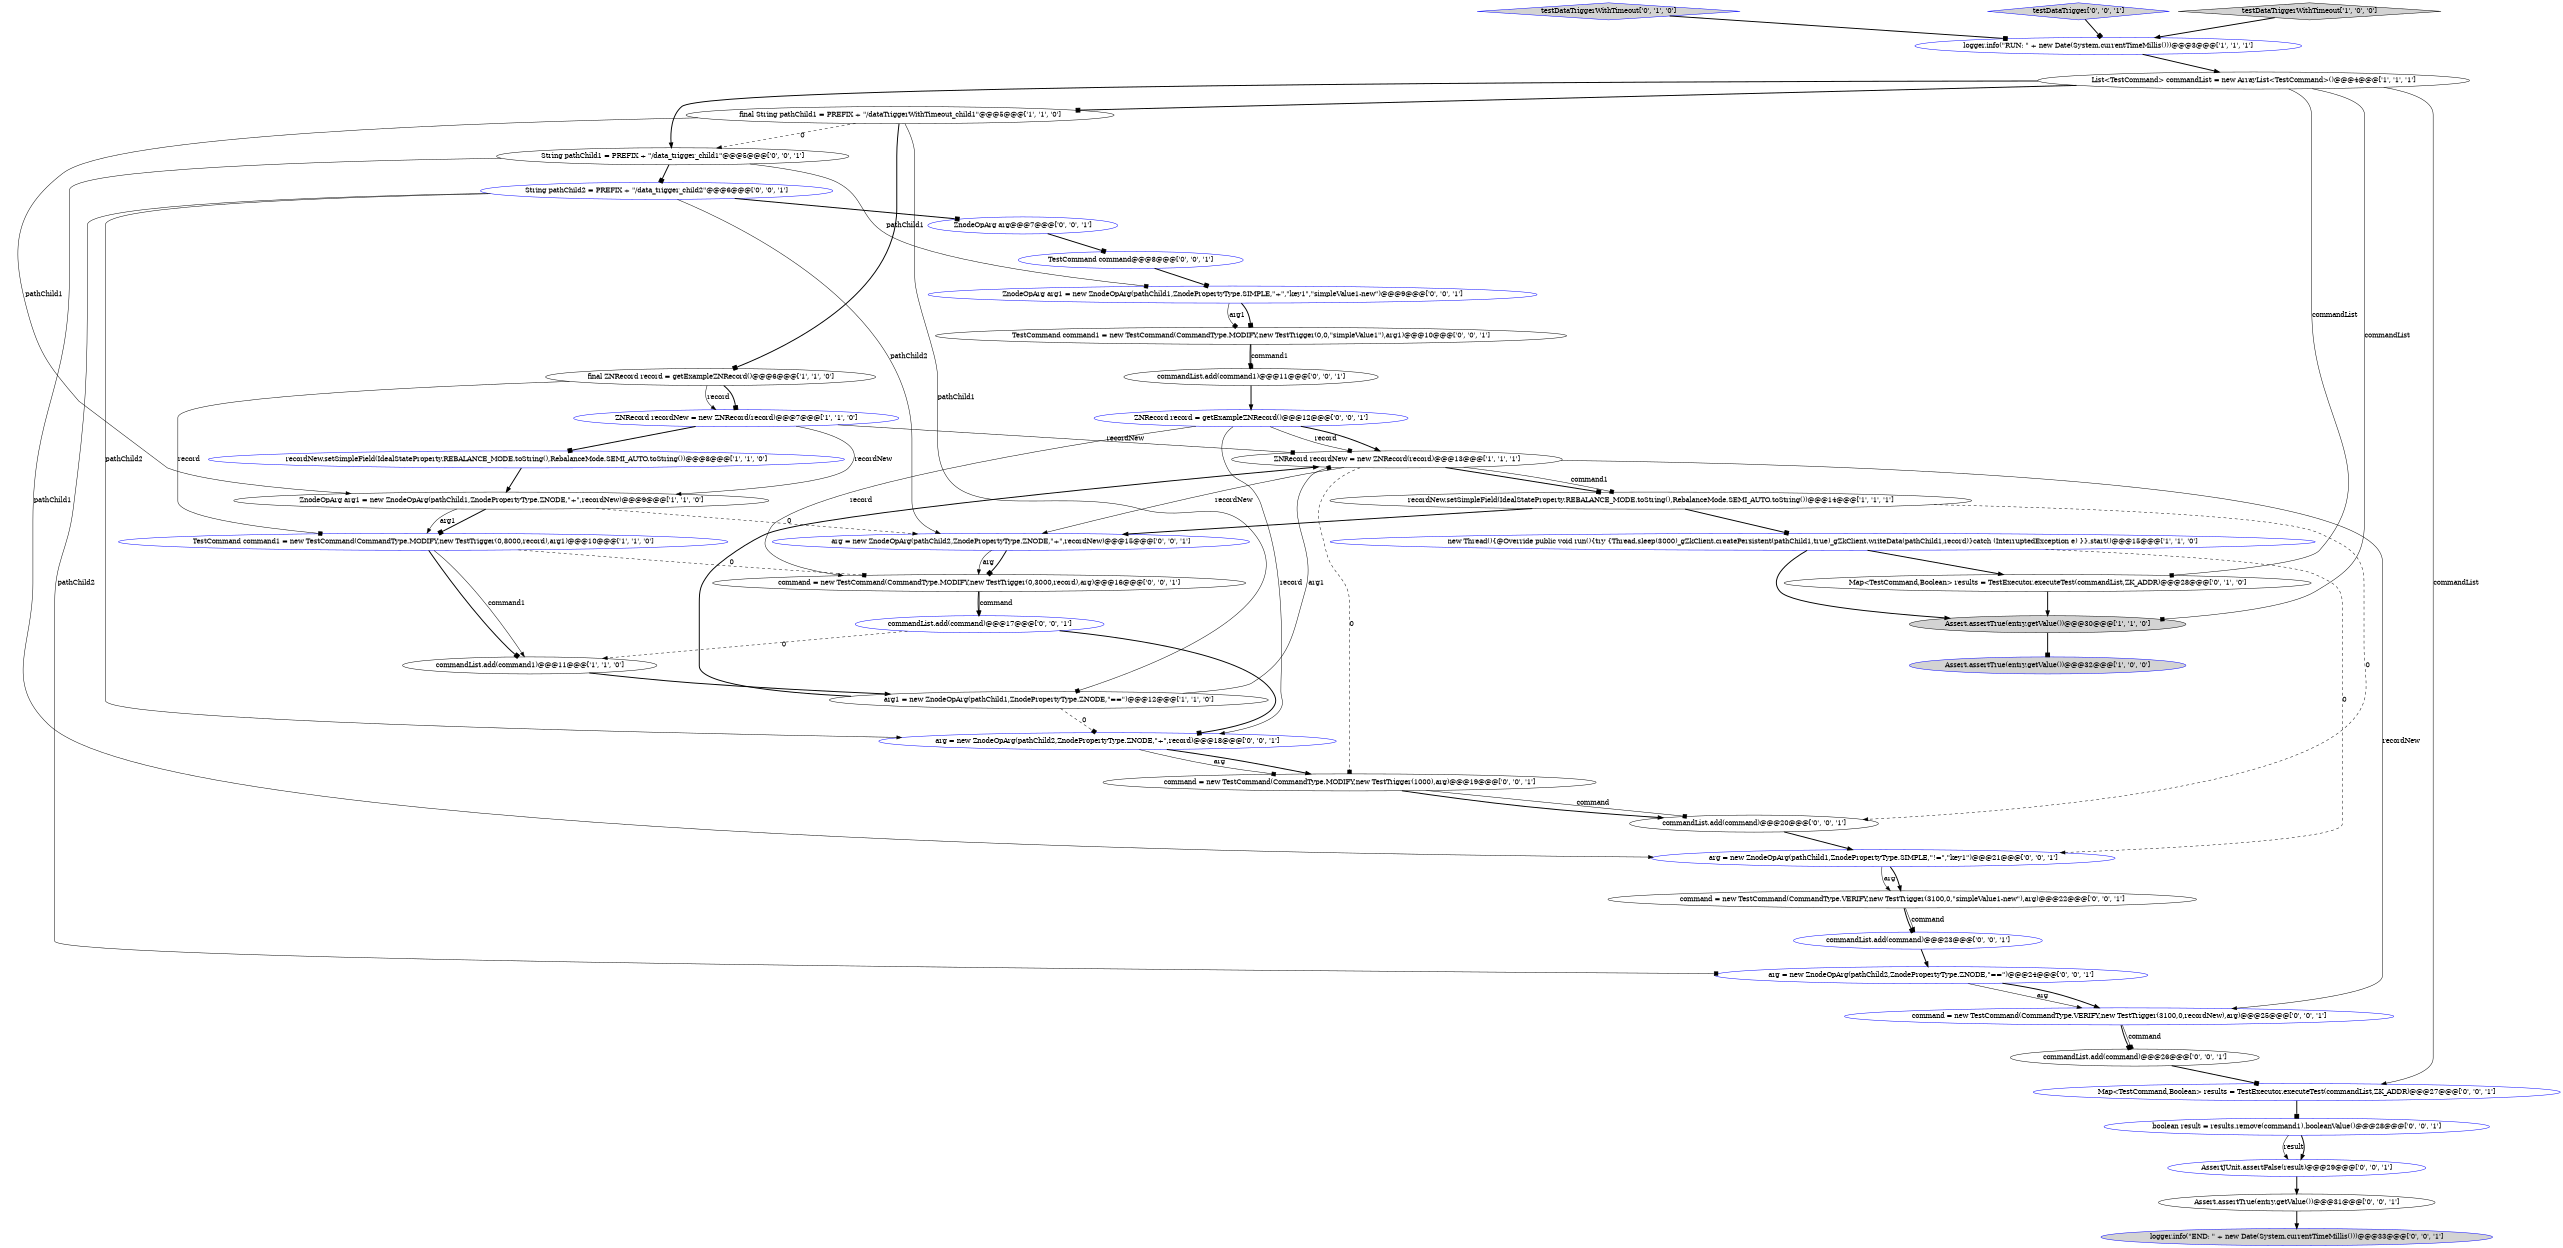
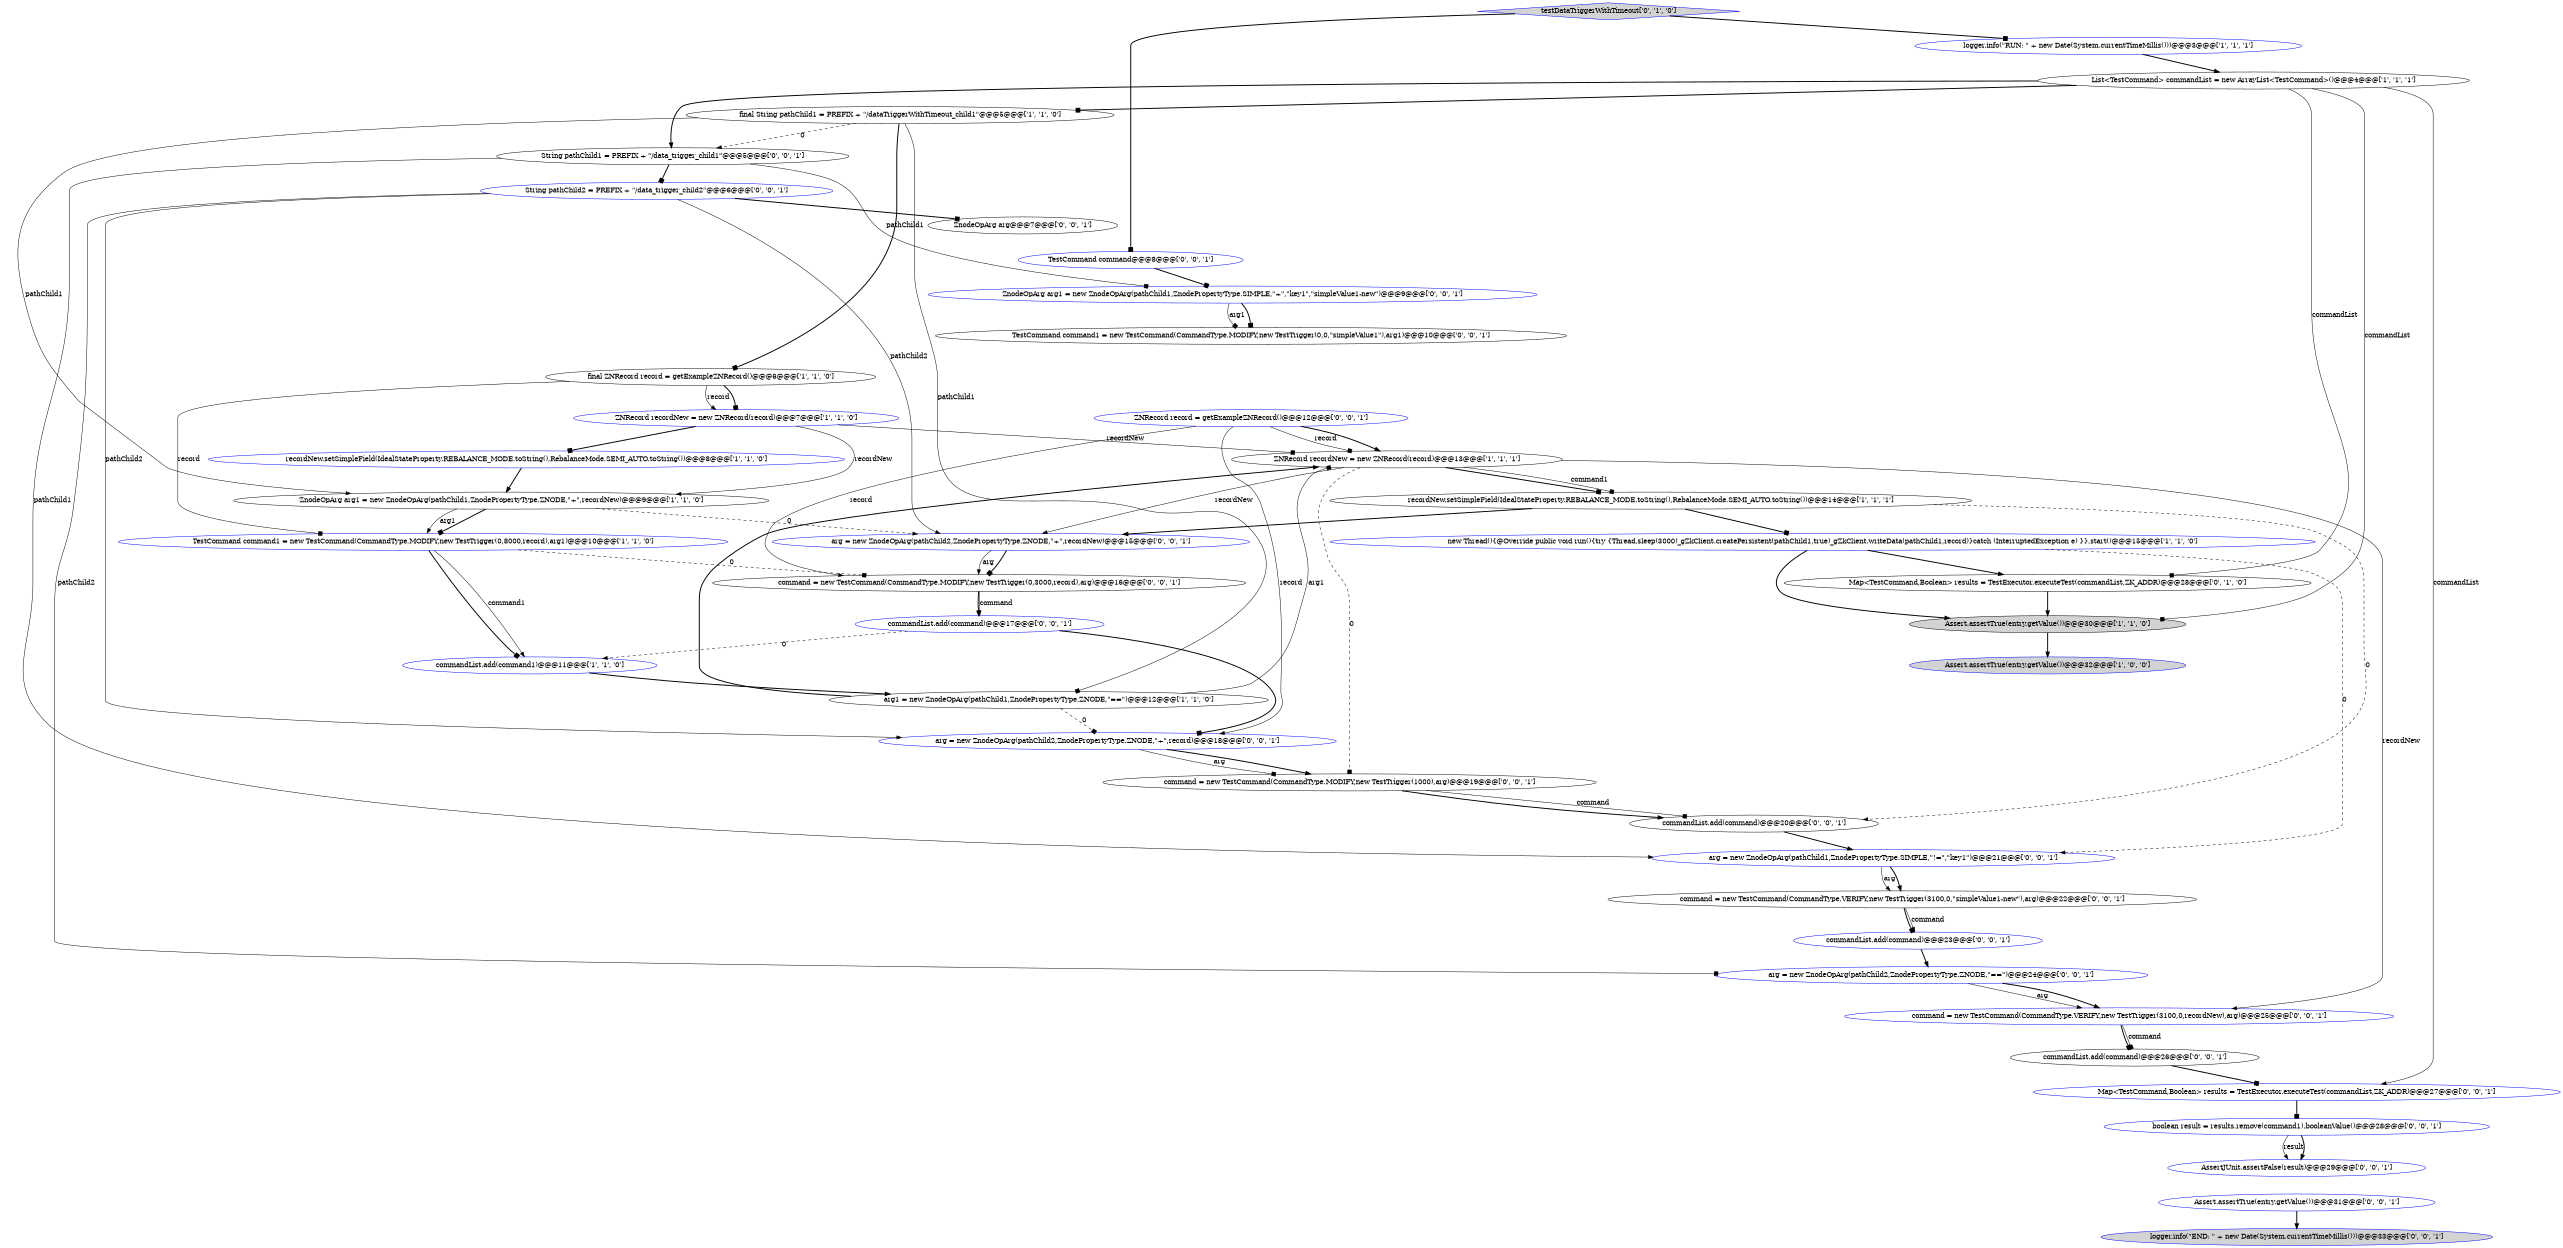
node "testDataTrigger['0', '0', '1']": removed
node "testDataTriggerWithTimeout['1', '0', '0']": removed
node "ZnodeOpArg arg@@@7@@@['0', '0', '1']": color blue -> black
edge "ZnodeOpArg arg@@@7@@@['0', '0', '1']" -> "TestCommand command@@@8@@@['0', '0', '1']": now "testDataTriggerWithTimeout['0', '1', '0']" -> "TestCommand command@@@8@@@['0', '0', '1']"
node "commandList.add(command1)@@@11@@@['0', '0', '1']": removed
edge "Assert.assertTrue(entry.getValue())@@@30@@@['1', '1', '0']" -> "Assert.assertTrue(entry.getValue())@@@32@@@['1', '0', '0']": arrowhead box -> normal
node "commandList.add(command1)@@@11@@@['1', '1', '0']": color black -> blue
edge "AssertJUnit.assertFalse(result)@@@29@@@['0', '0', '1']" -> "Assert.assertTrue(entry.getValue())@@@31@@@['0', '0', '1']": removed
node "Assert.assertTrue(entry.getValue())@@@31@@@['0', '0', '1']": color black -> blue
